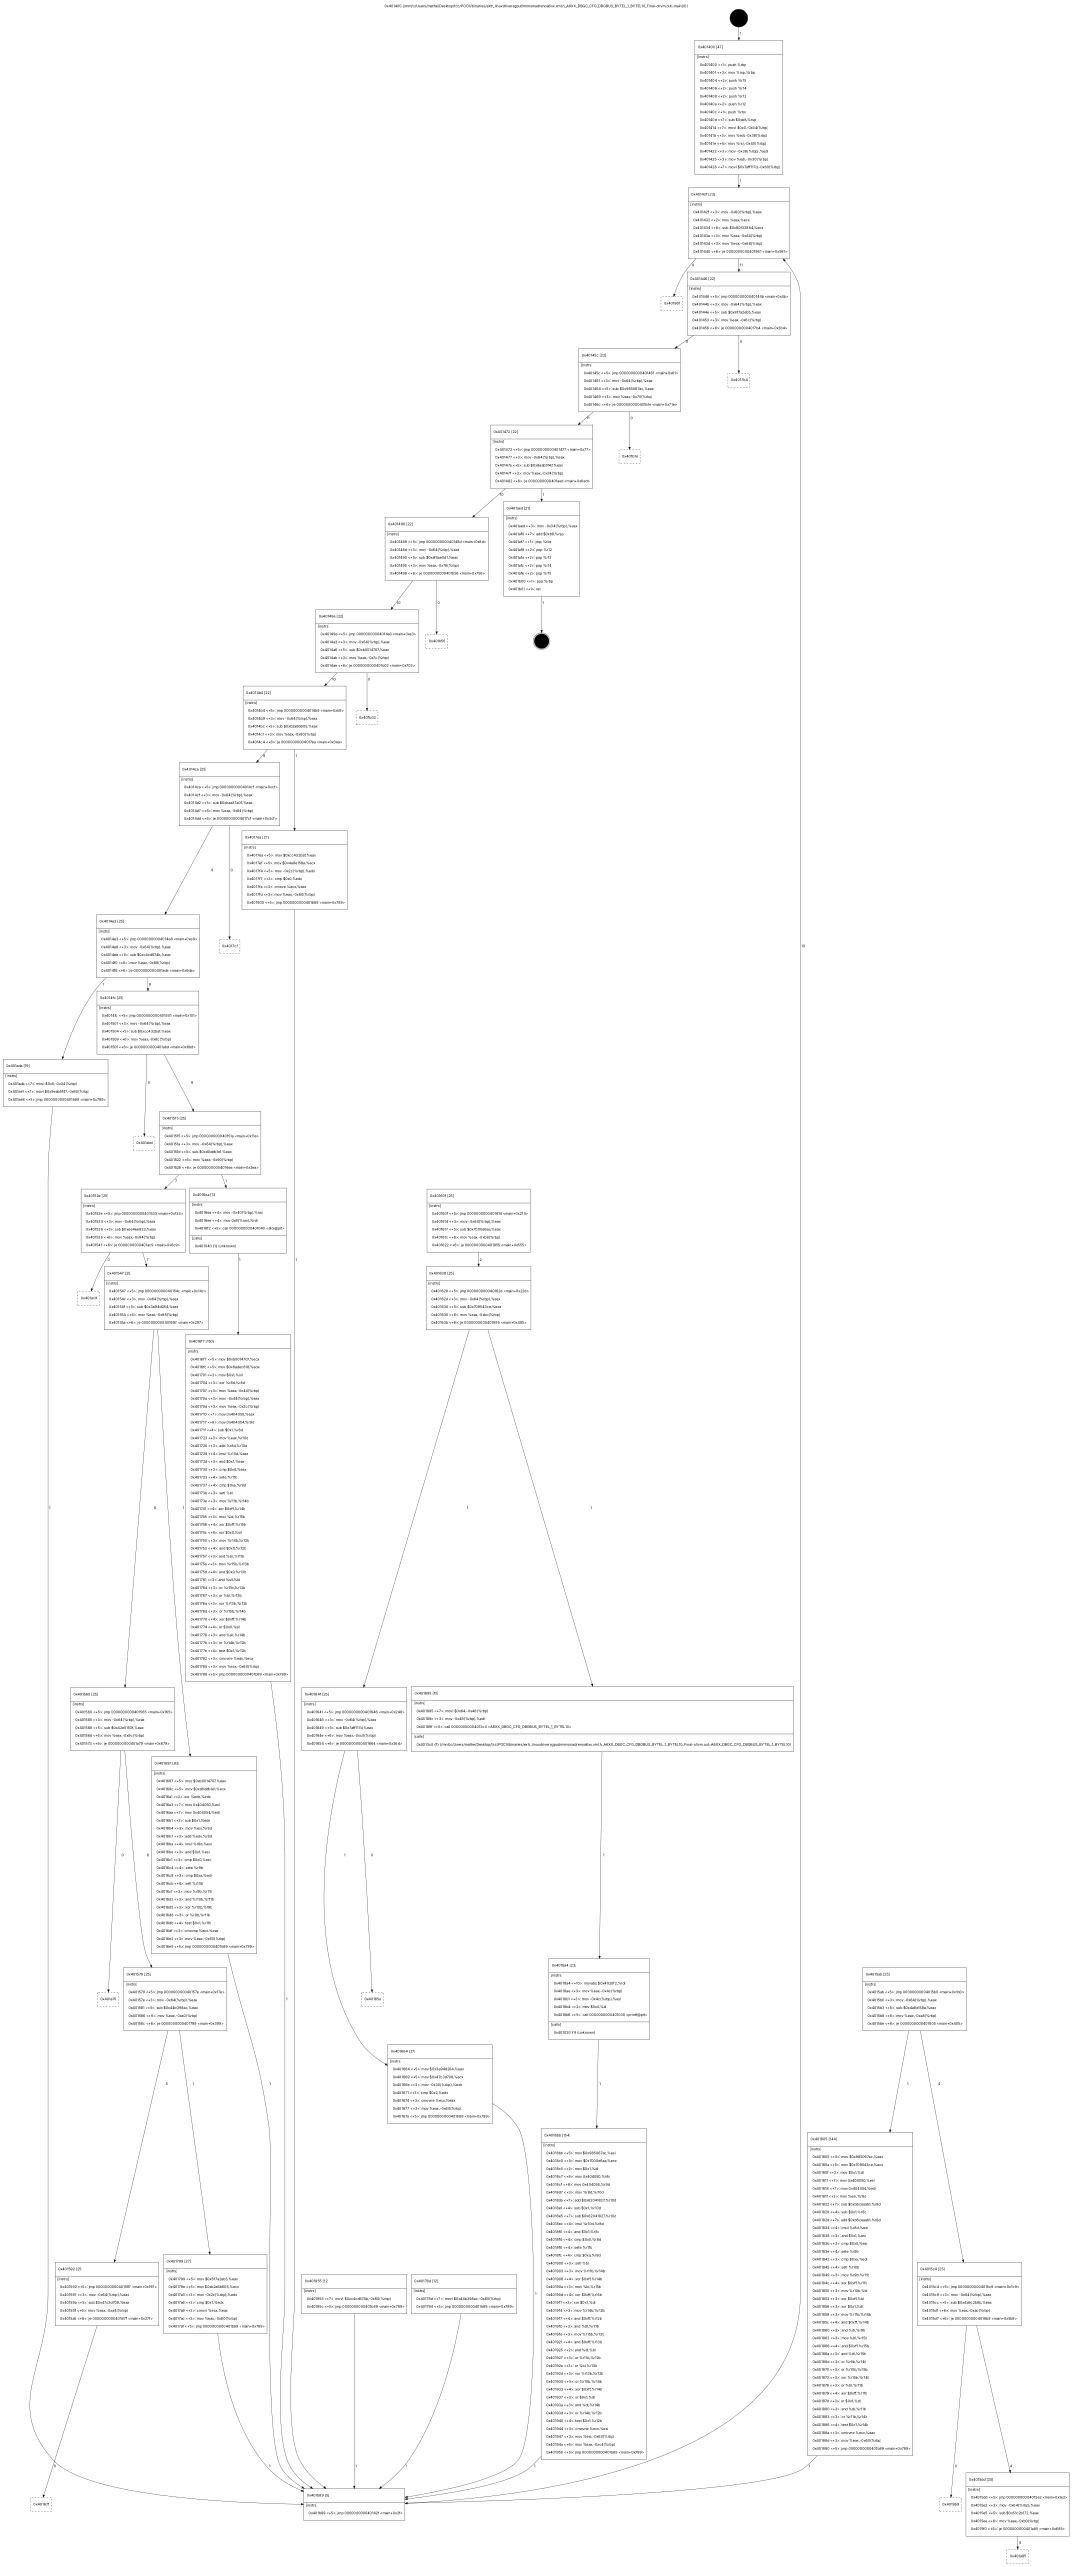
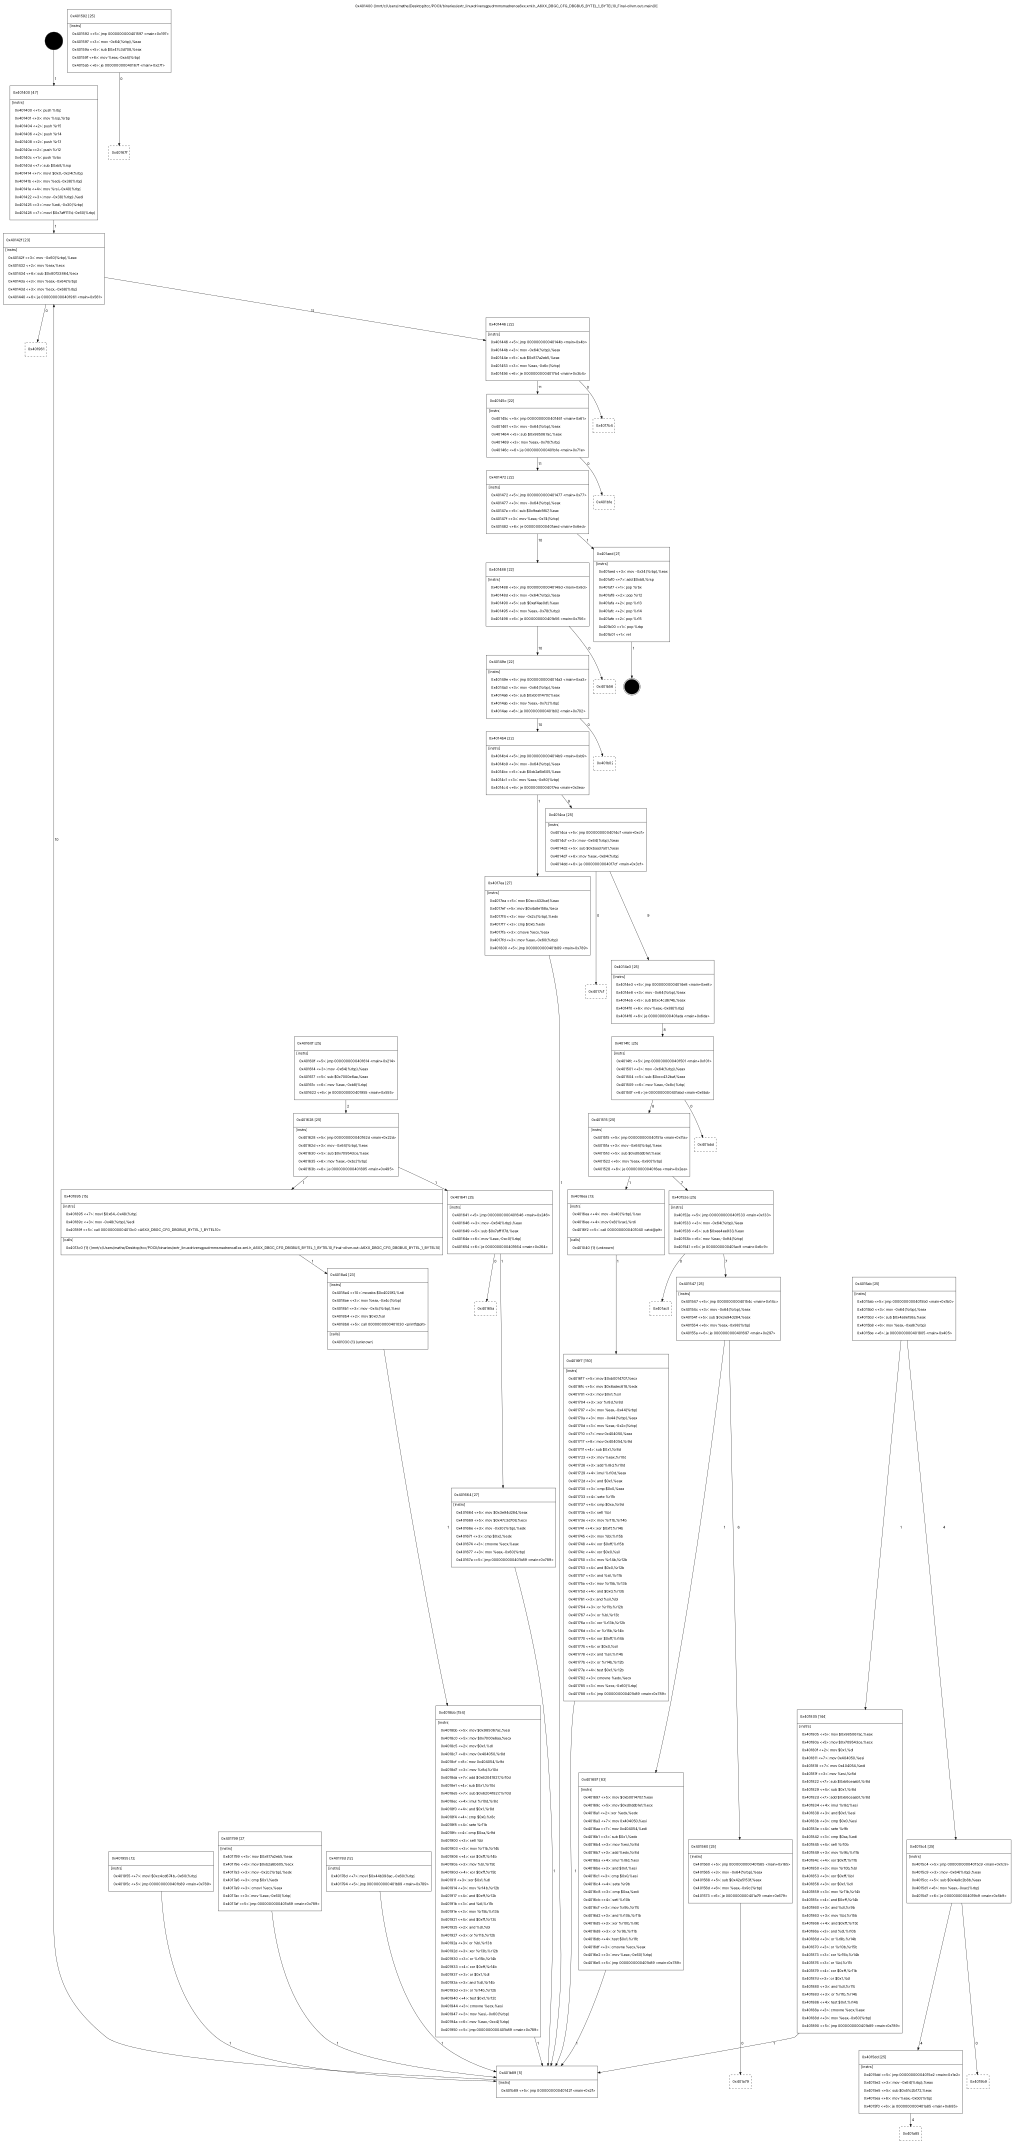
node "0x401ada [19]": removed
node "0x401579 [25]": removed
